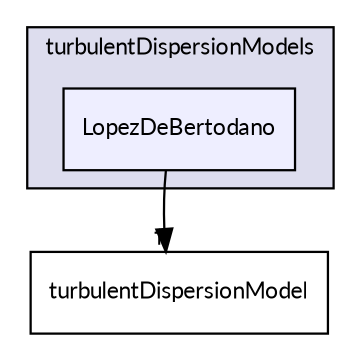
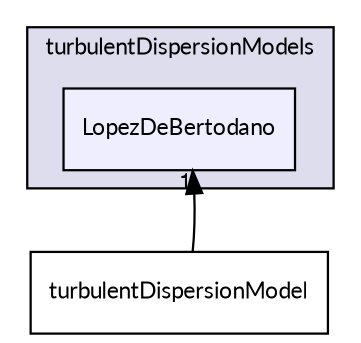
edge "LopezDeBertodano" -> "turbulentDispersionModel": reversed
